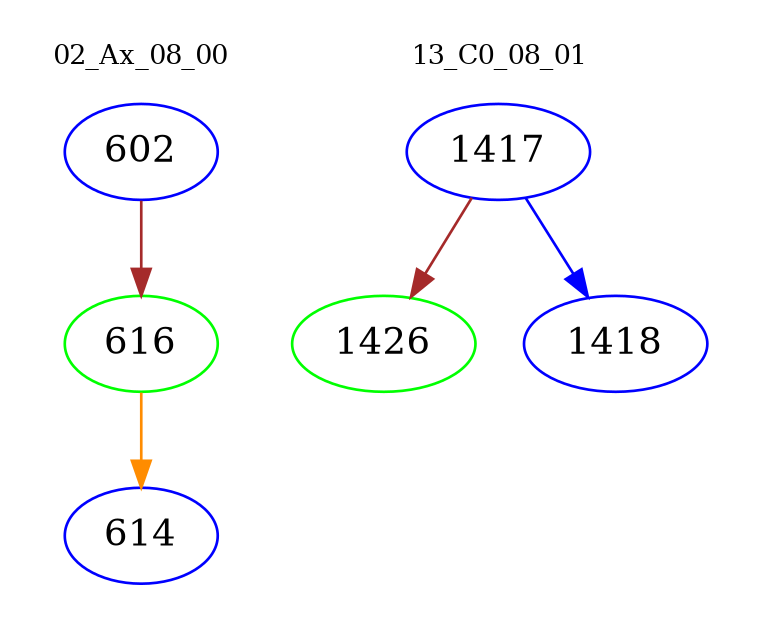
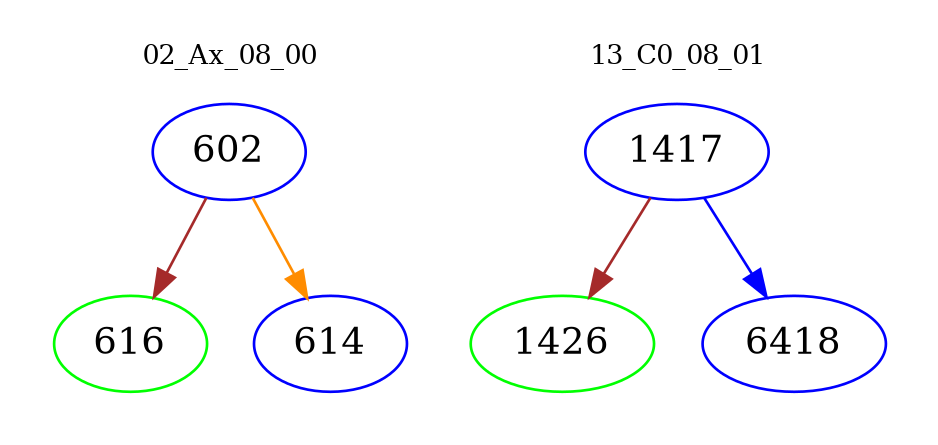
node "1418": label "1418" -> "6418"
edge "616" -> "614": now "602" -> "614"
